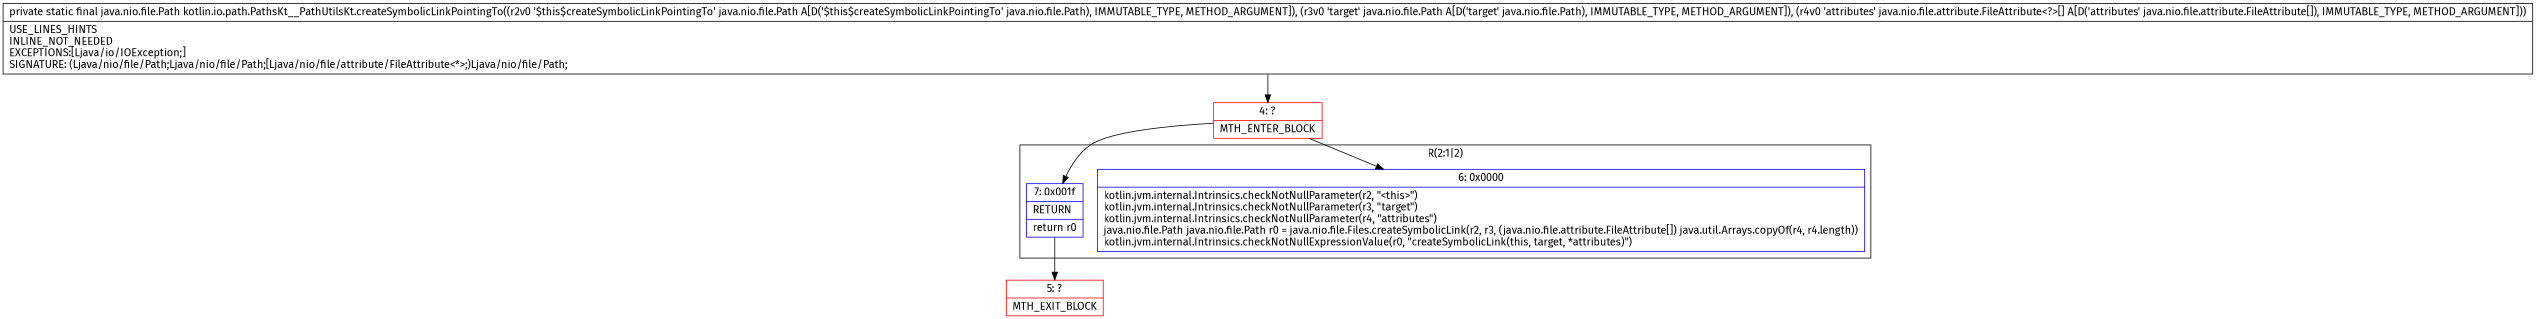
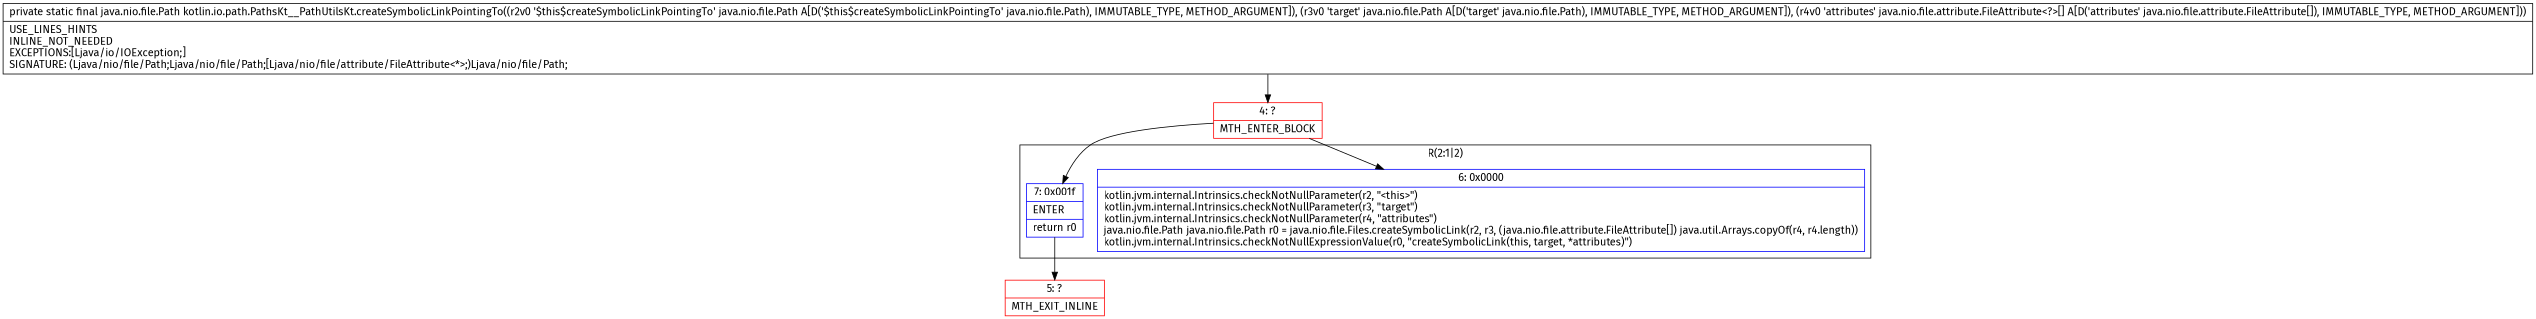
node "7: 0x001f": text "RETURN" -> "ENTER"
node "5: ?": text "MTH_EXIT_BLOCK" -> "MTH_EXIT_INLINE"
